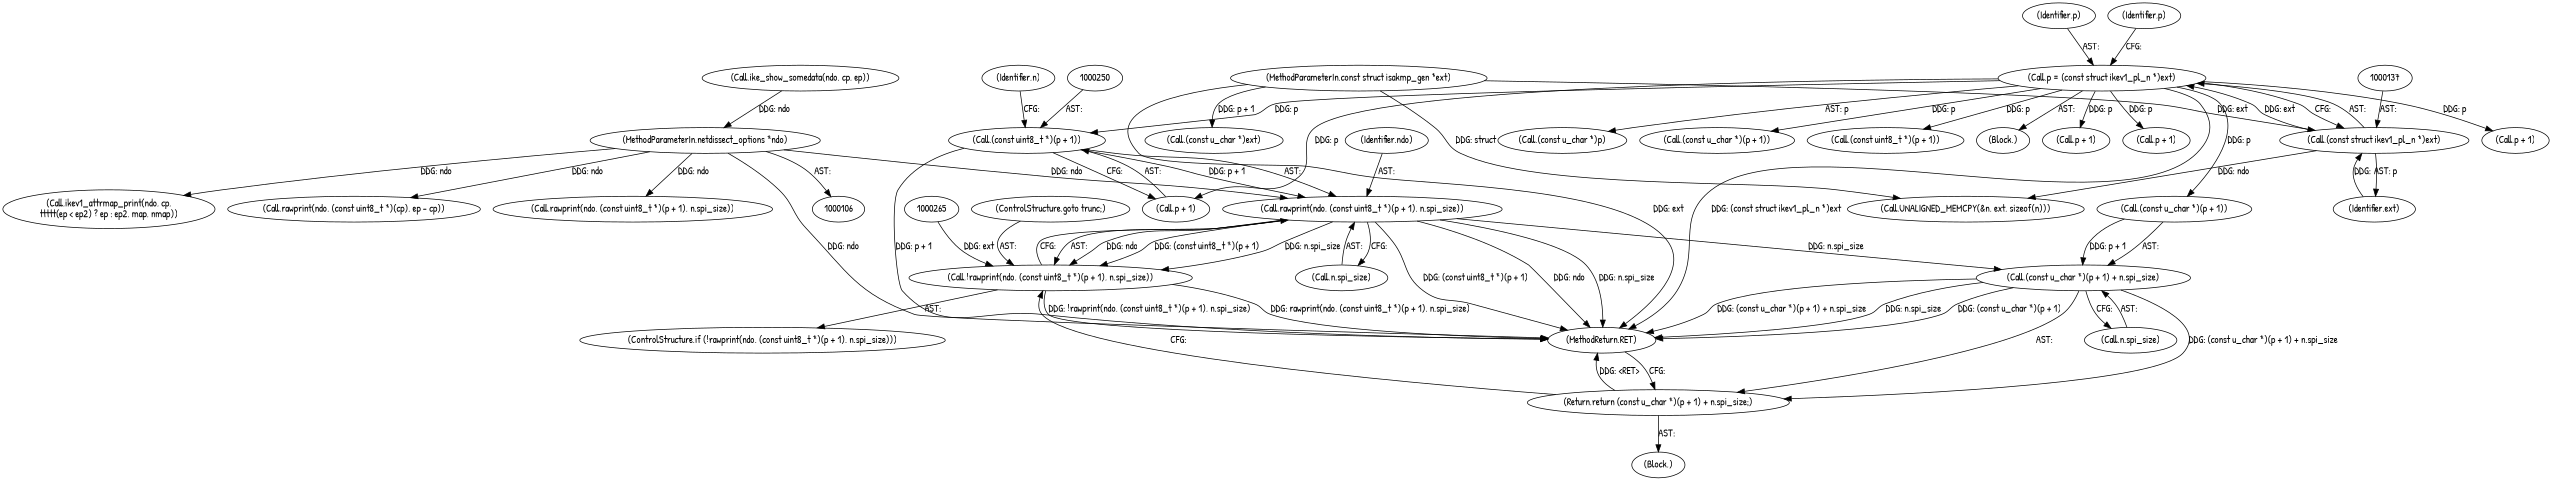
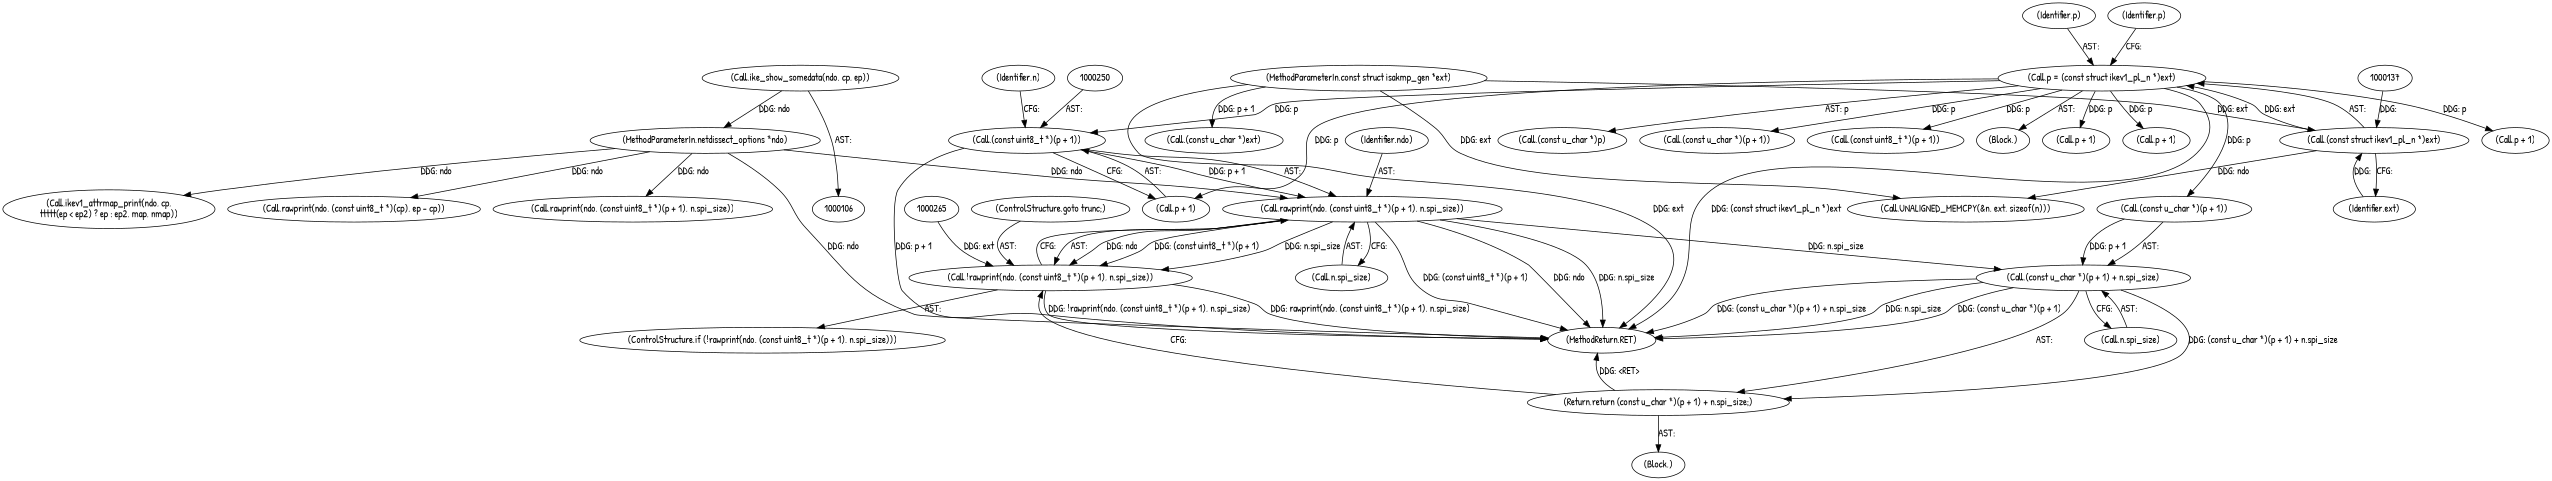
edge "(Call,p = (const struct ikev1_pl_n *)ext)" -> "(Call,(const struct ikev1_pl_n *)ext)": removed, label "CFG:"
edge "1000137" -> "(Call,(const struct ikev1_pl_n *)ext)": label "AST: " -> "DDG: "
edge "(MethodParameterIn,const struct isakmp_gen *ext)" -> "(Call,UNALIGNED_MEMCPY(&n, ext, sizeof(n)))": label "DDG: struct" -> "DDG: ext"
edge "(MethodParameterIn,netdissect_options *ndo)" -> "1000106": now "(Call,ike_show_somedata(ndo, cp, ep))" -> "1000106"
edge "(Call,(const struct ikev1_pl_n *)ext)" -> "(Identifier,ext)": label "AST: p" -> "CFG: "
edge "(MethodReturn,RET)" -> "(Return,return (const u_char *)(p + 1) + n.spi_size;)": removed, label "CFG:"
